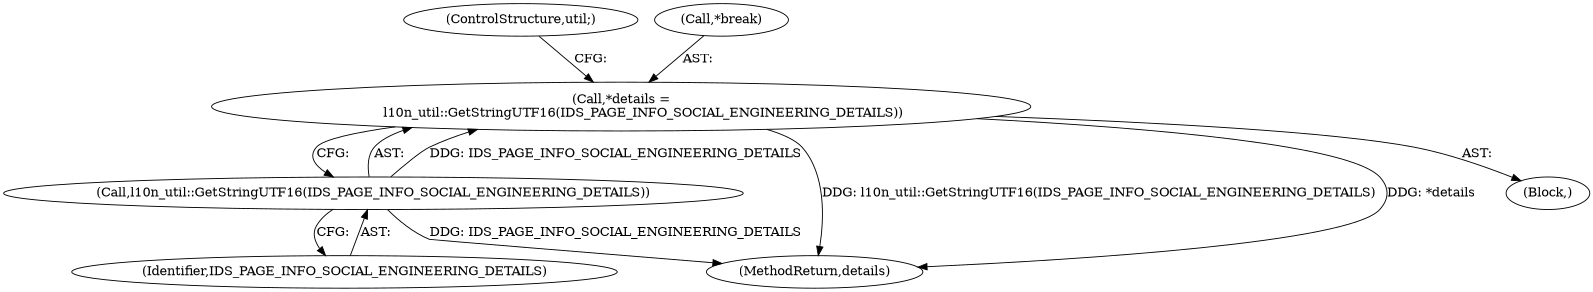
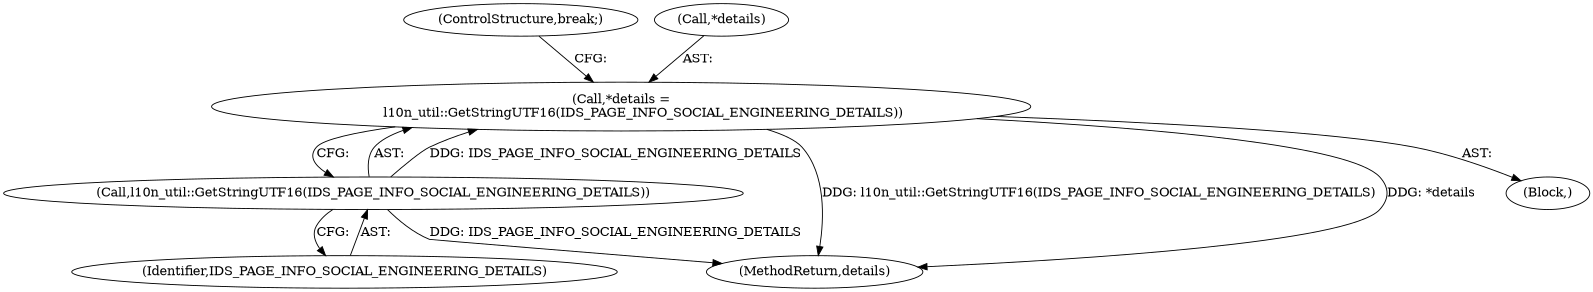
node "(ControlStructure,util;)": label "(ControlStructure,util;)" -> "(ControlStructure,break;)"
node "(Call,*break)": label "(Call,*break)" -> "(Call,*details)"
